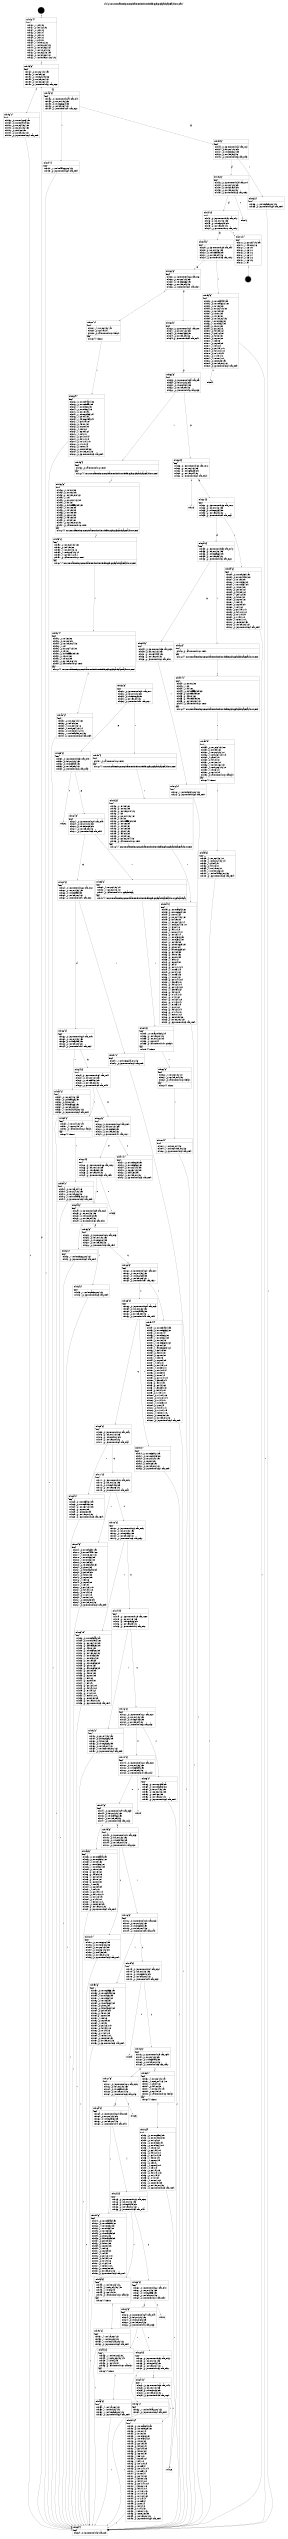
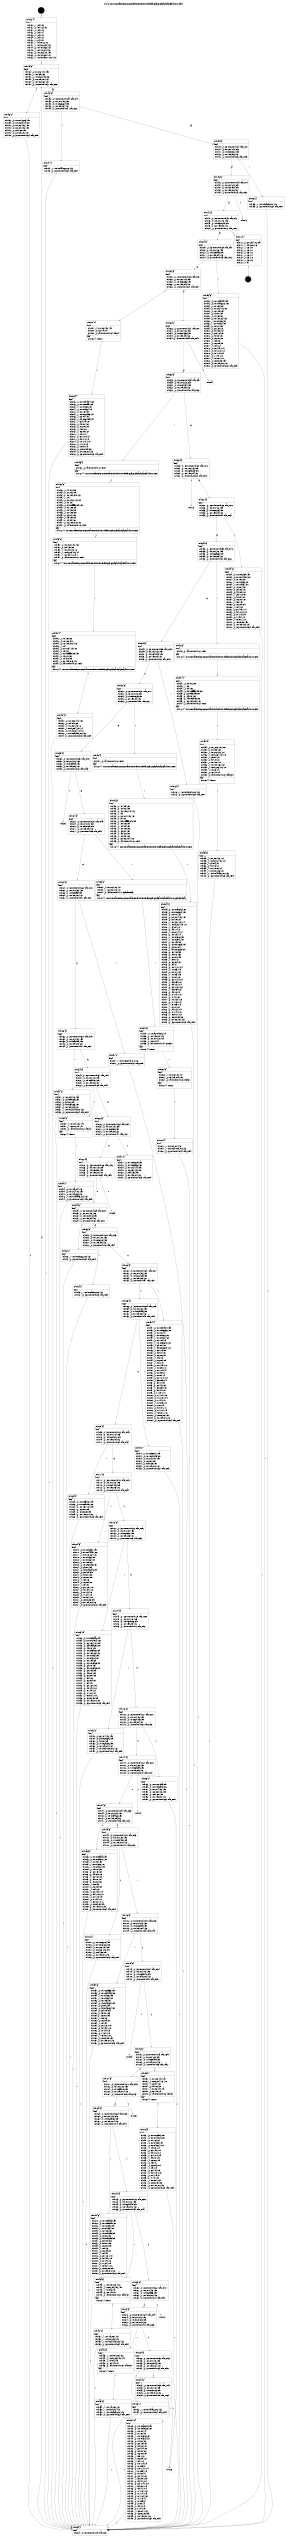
edge "0x401dd3 [96]" -> "0x4020a9": now "0x40153c [25]" -> "0x4020a9"
edge "0x4015b9 [25]" -> "0x4015d2 [25]": added, label "27"
